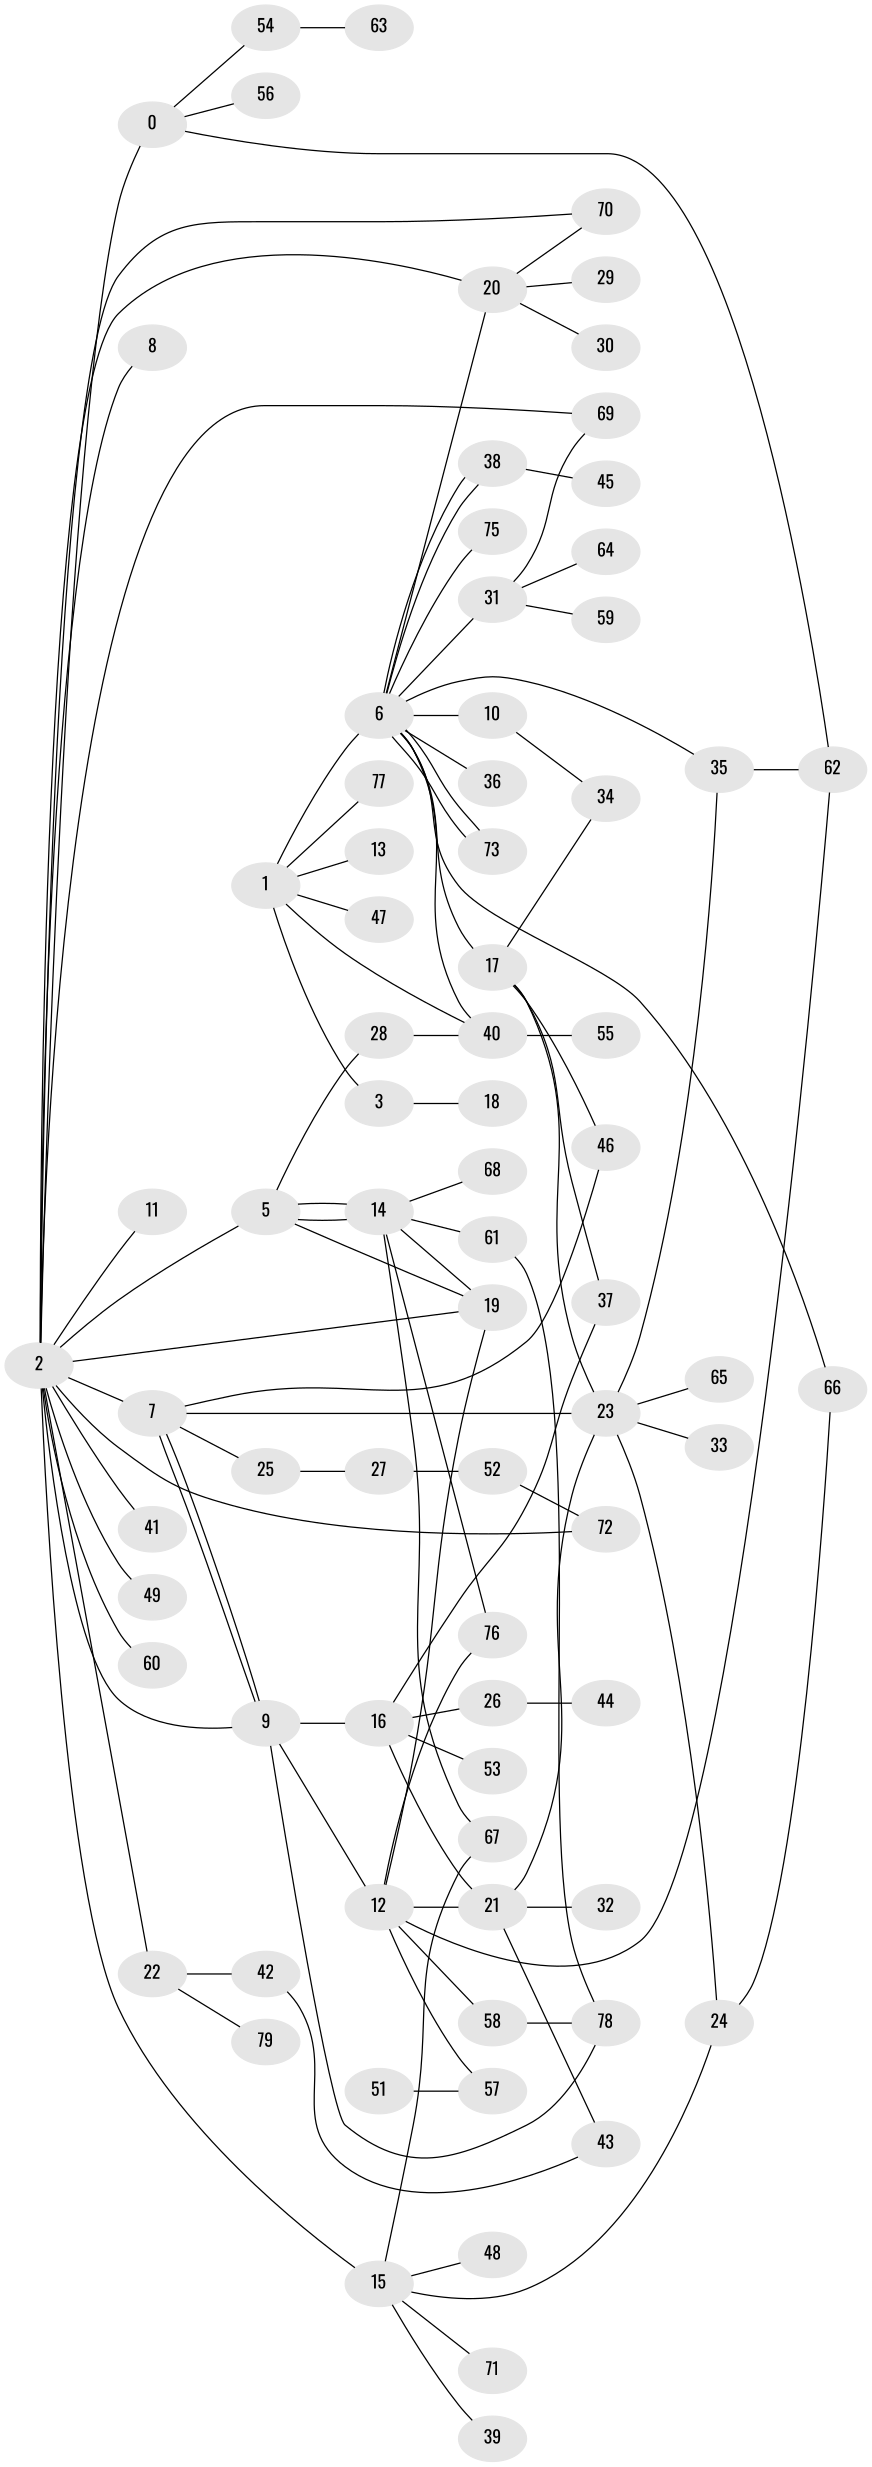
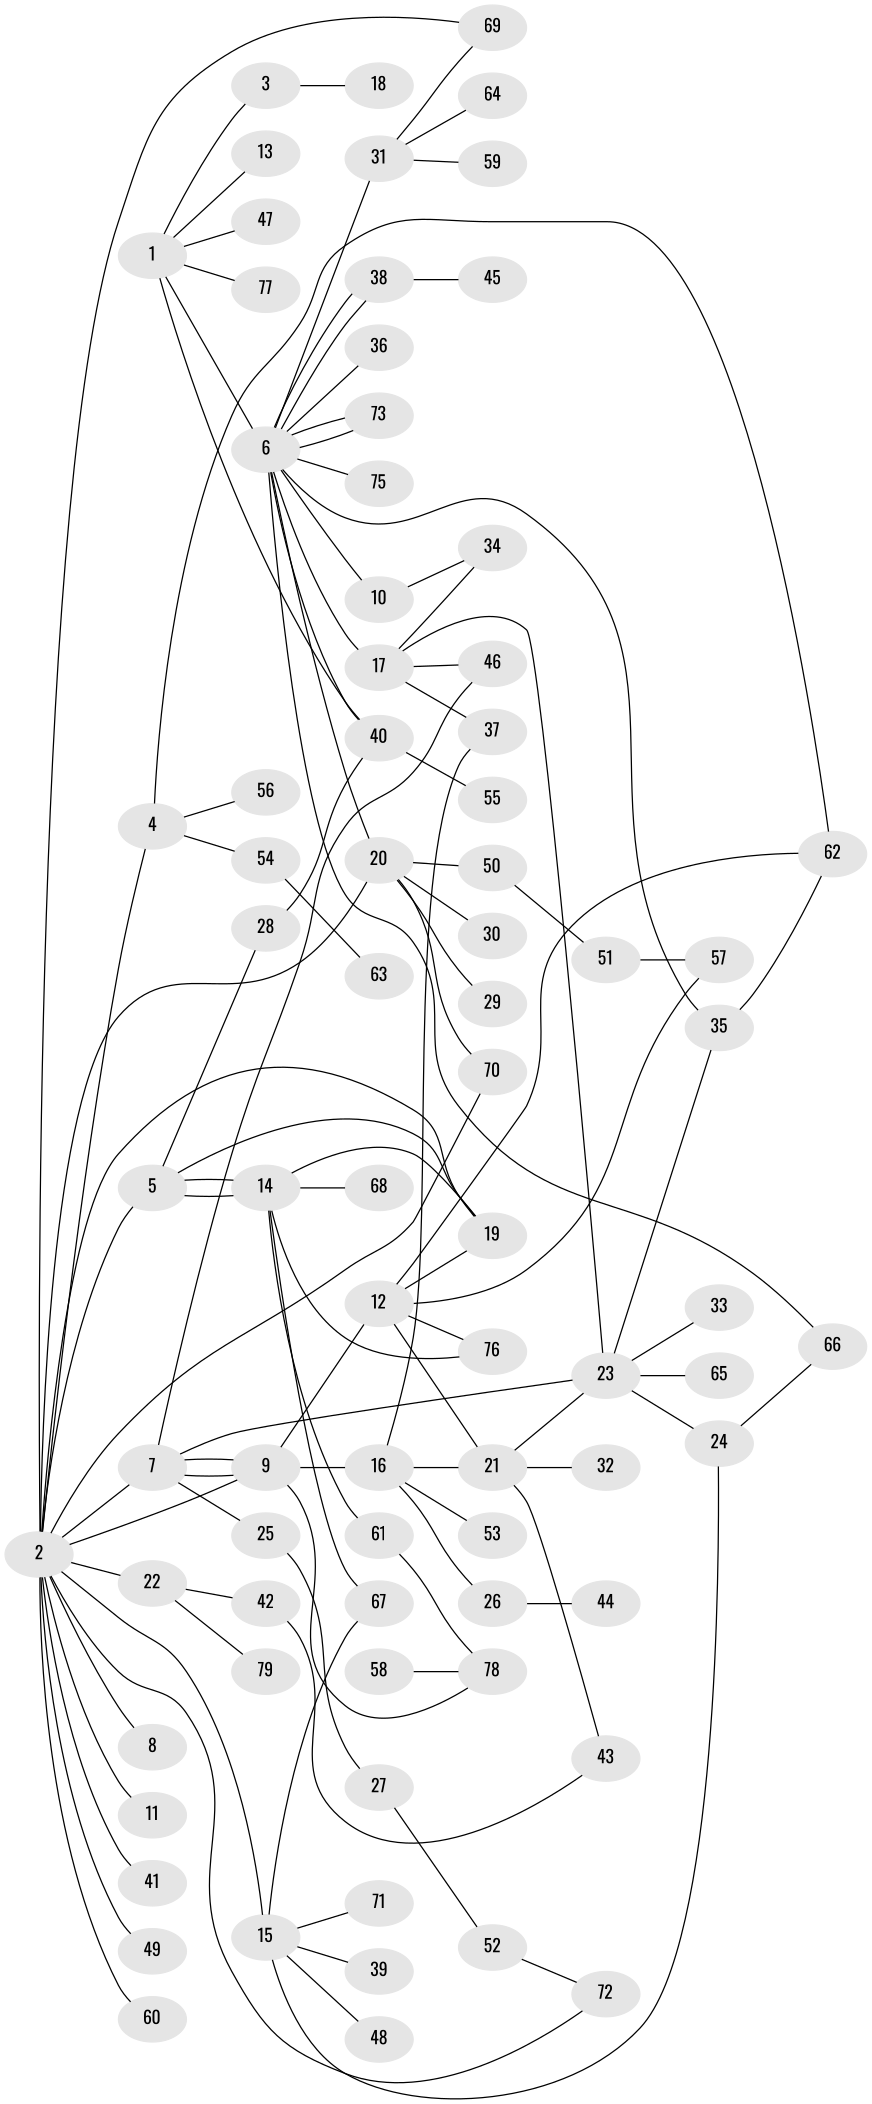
node "0": label "0" -> "4"
node "50": added
edge "12" -- "58": removed
